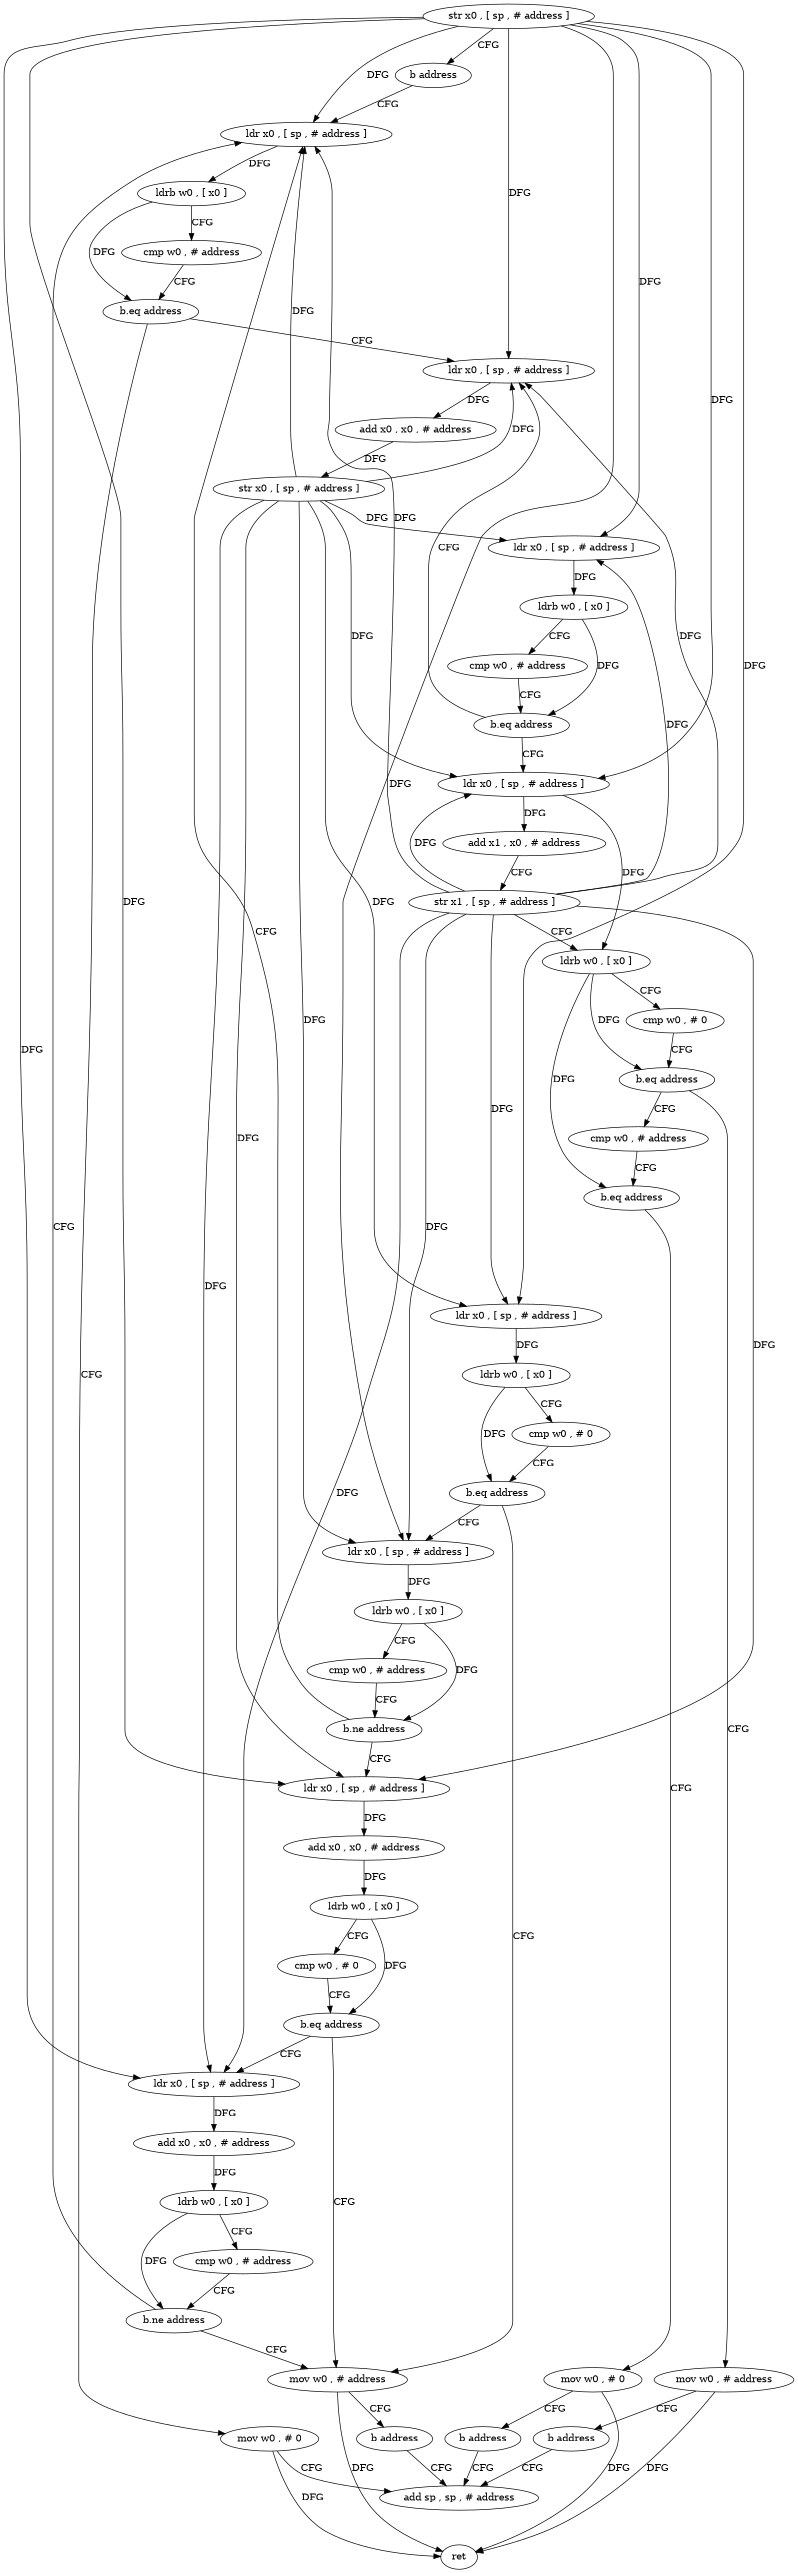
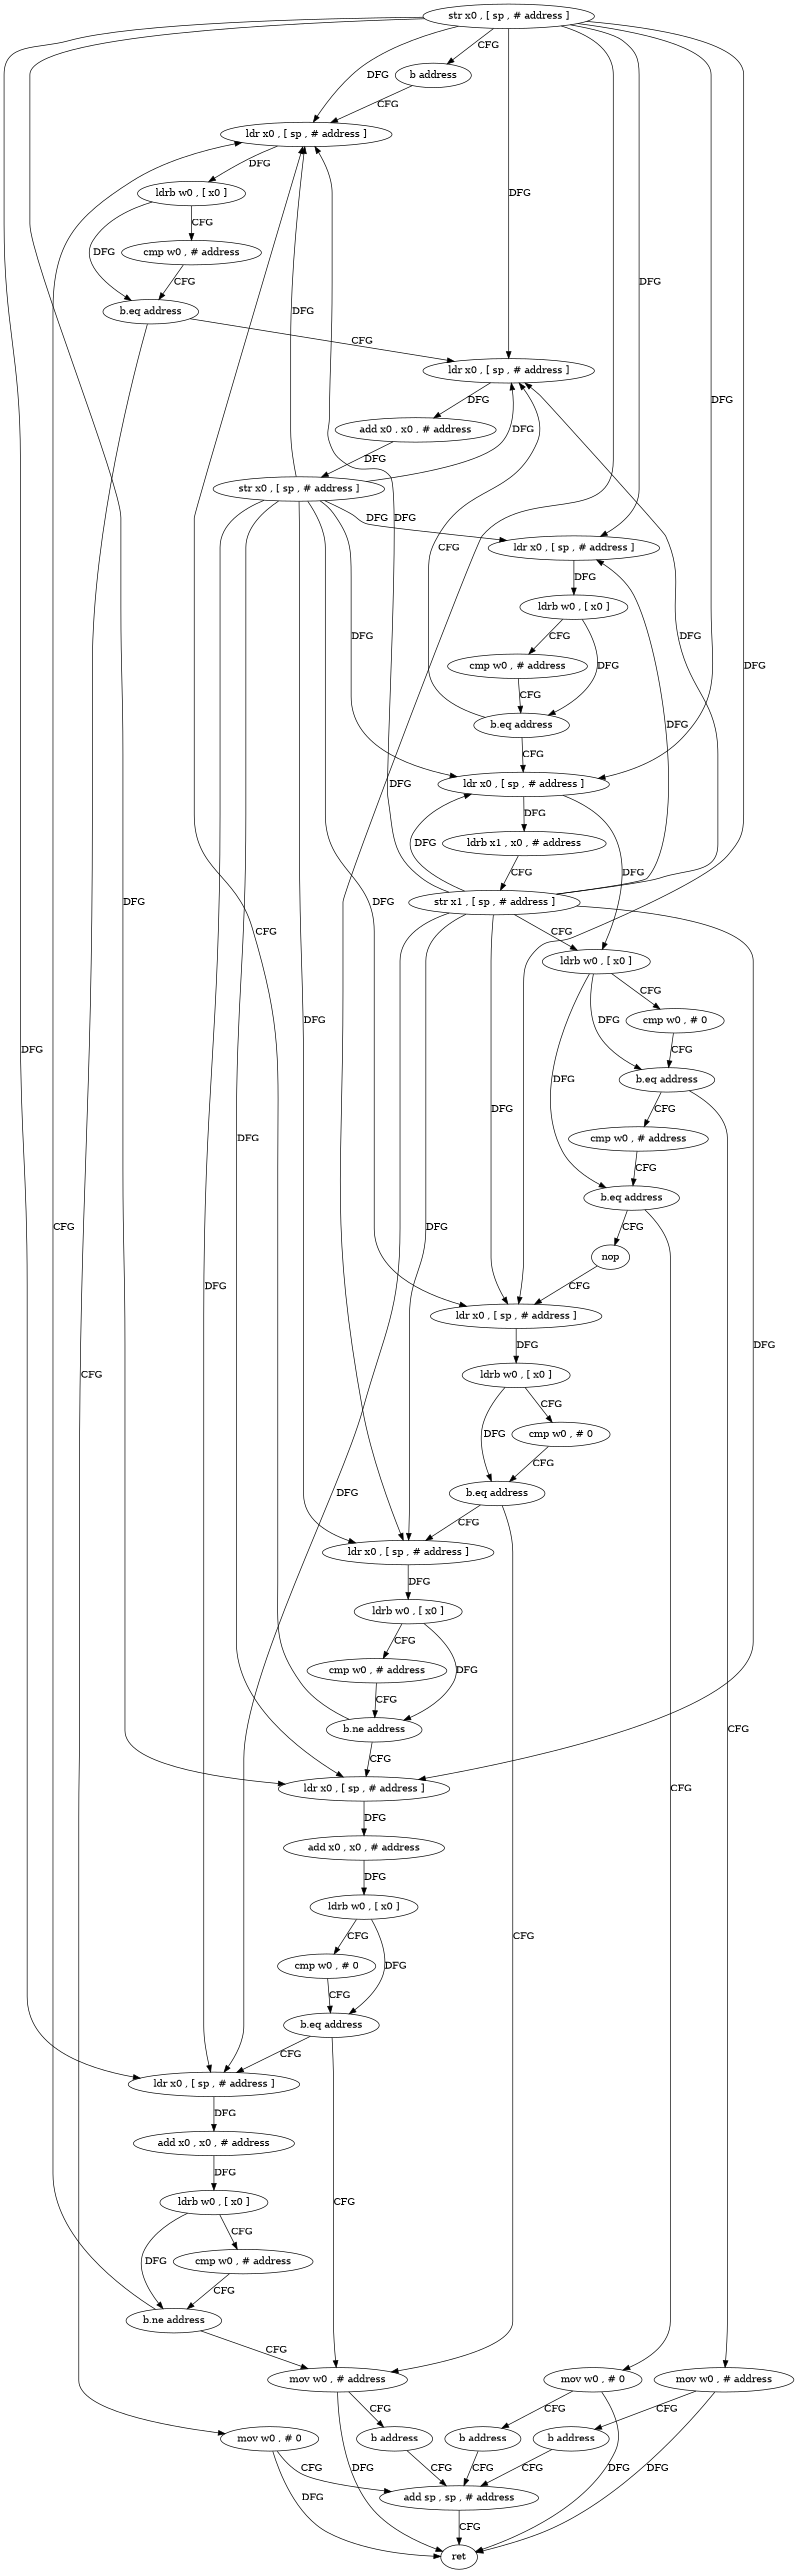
node "add x1 , x0 , # address": label "add x1 , x0 , # address" -> "ldrb x1 , x0 , # address"
node "nop": added
edge "add sp , sp , # address" -> "ret": added, label "CFG"
